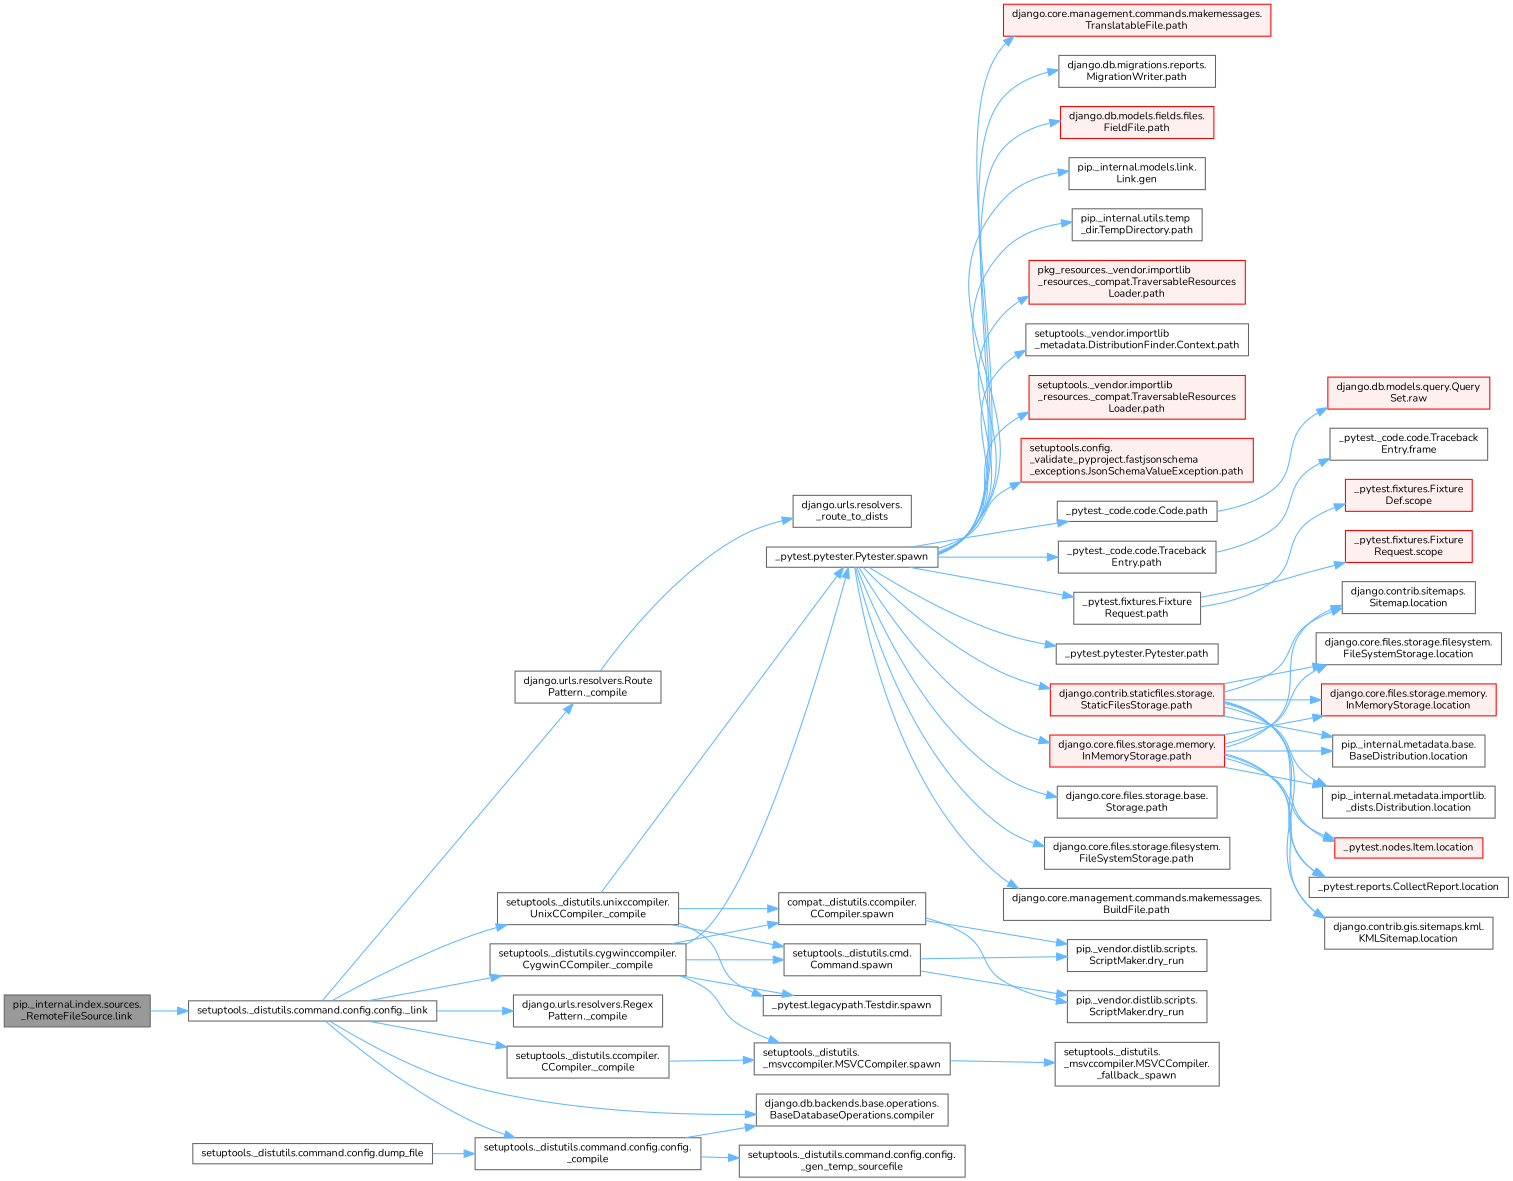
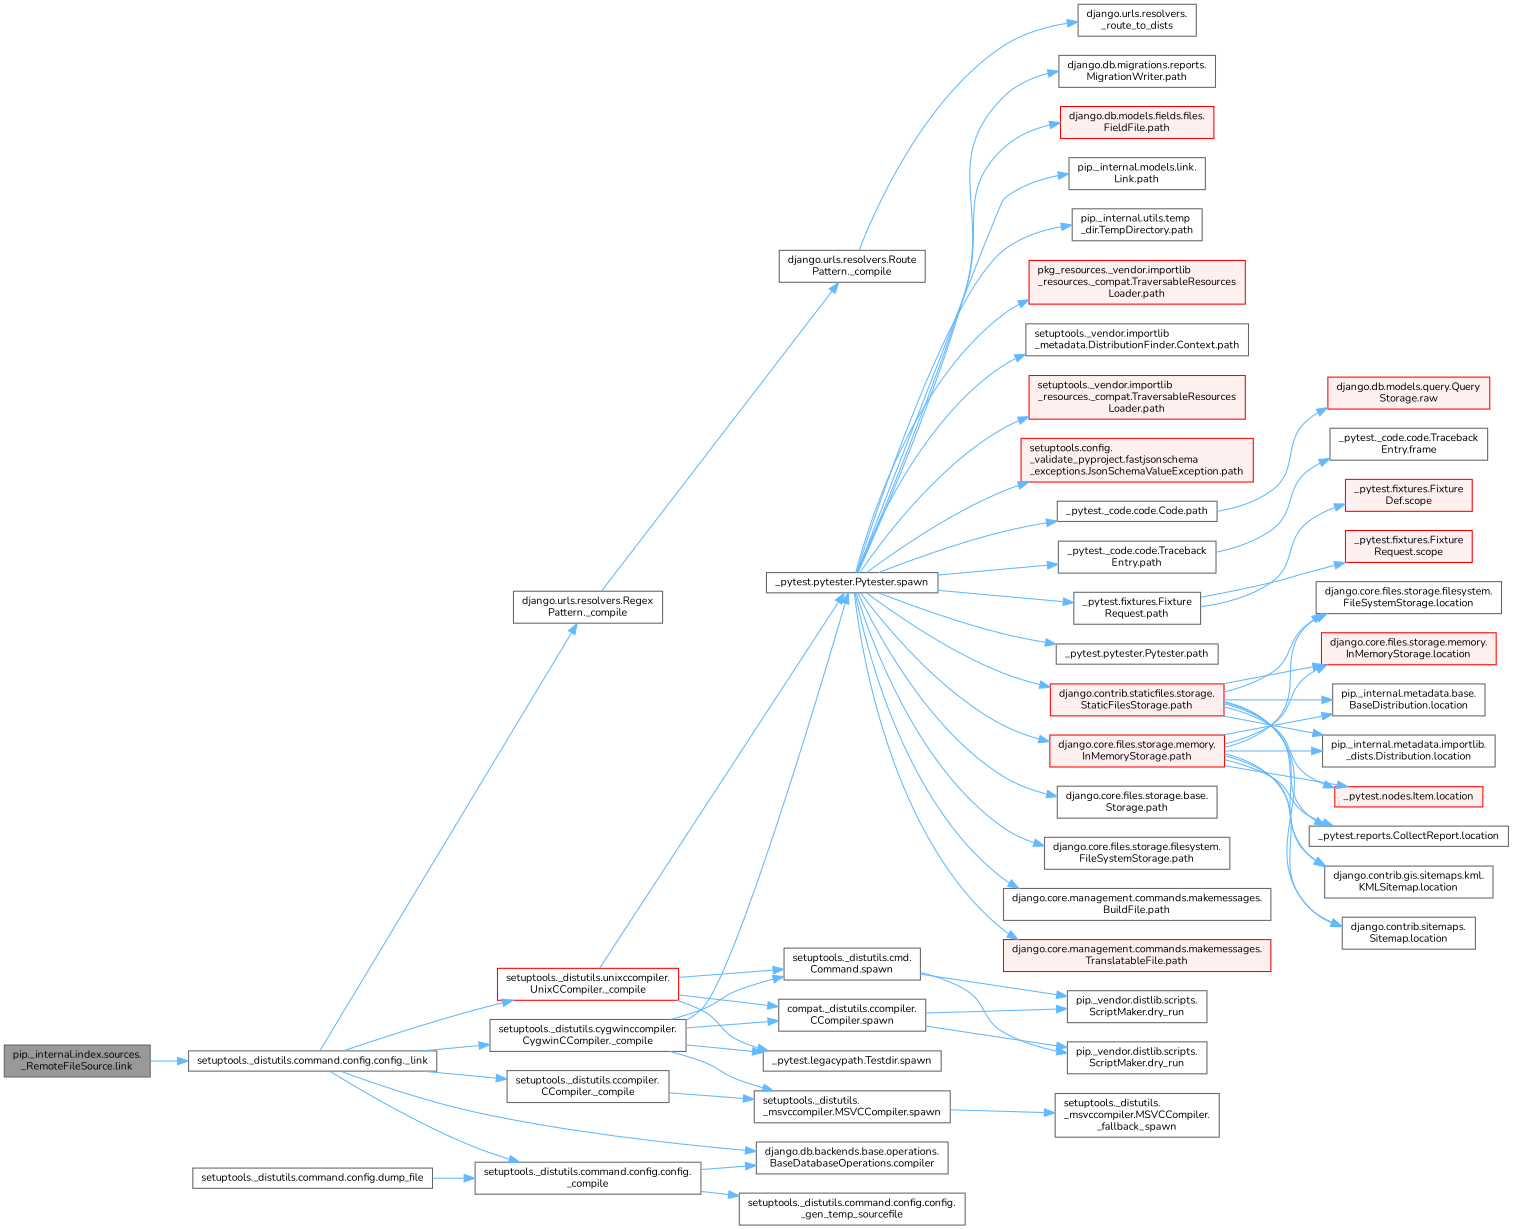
node "pip._internal.models.link. Link.gen": label "pip._internal.models.link. Link.gen" -> "pip._internal.models.link. Link.path"
node "django.db.models.query.Query Set.raw": label "django.db.models.query.Query Set.raw" -> "django.db.models.query.Query Storage.raw"
edge "setuptools._distutils.command.config.config._link" -> "django.urls.resolvers.Route Pattern._compile": now "django.urls.resolvers.Regex Pattern._compile" -> "django.urls.resolvers.Route Pattern._compile"
node "setuptools._distutils.unixccompiler. UnixCCompiler._compile": color grey40 -> red
